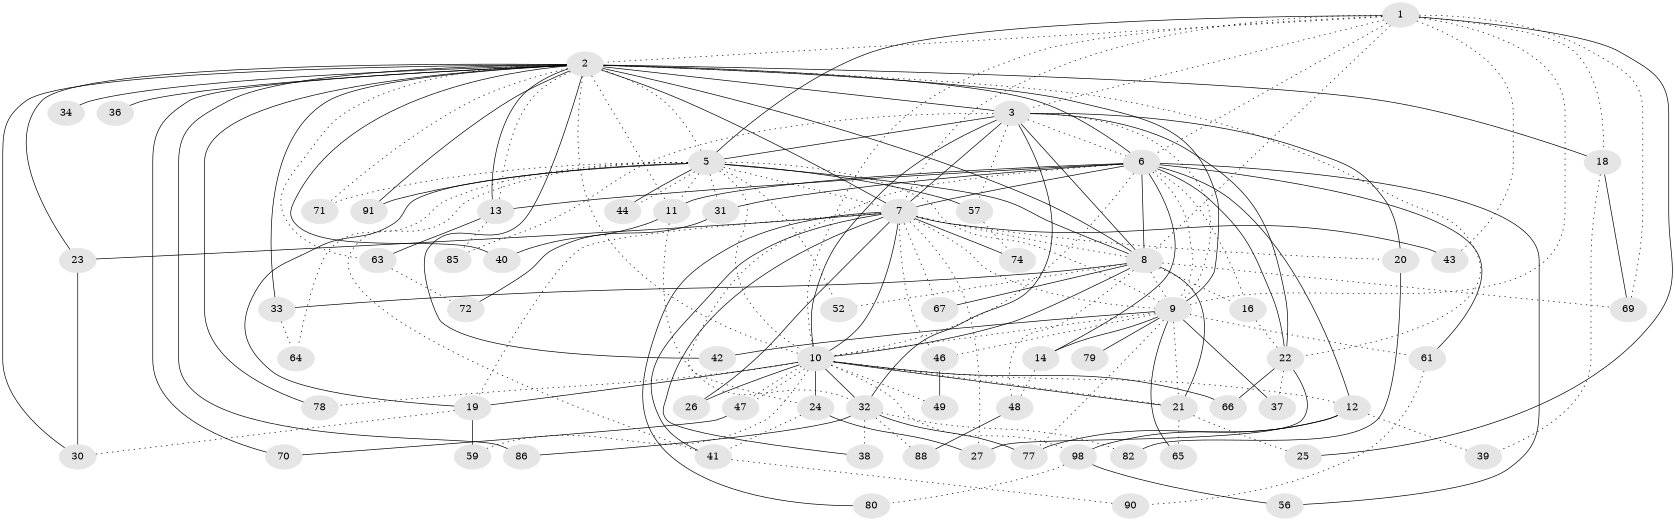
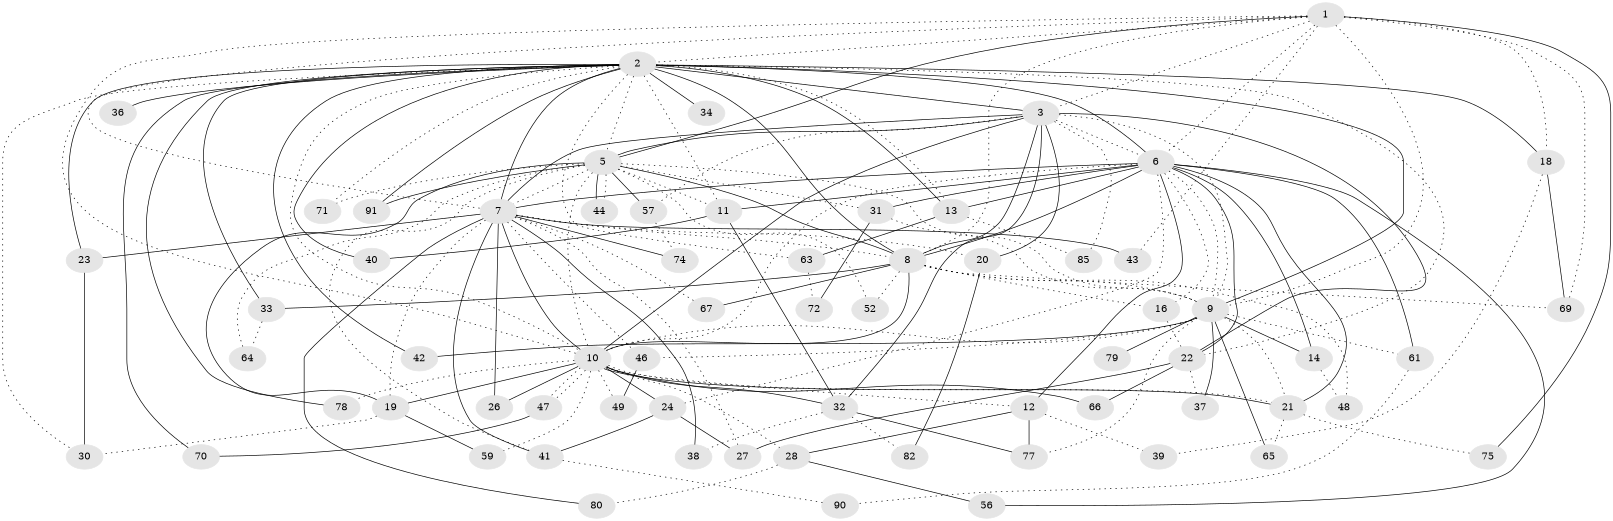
edge "2" -- "30": style solid -> dotted
edge "7" -- "9": now "31" -- "9"
edge "8" -- "21": now "6" -- "21"
edge "11" -- "32": style dotted -> solid
edge "24" -- "41": style dotted -> solid
node "86": removed
node "88": removed
node "98": label "98" -> "28"
node "25": label "25" -> "75"
